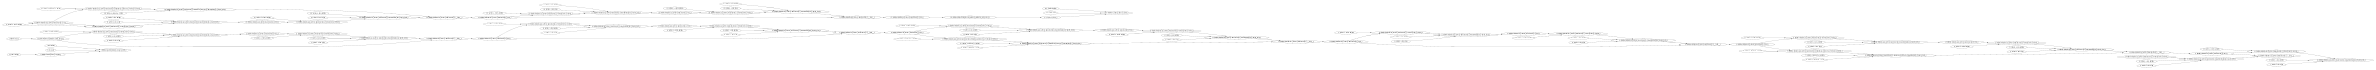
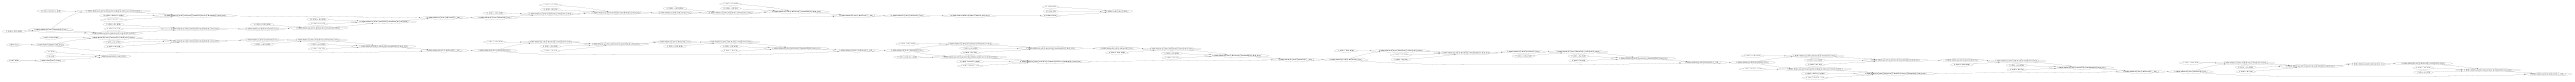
node "108 layer4.0.shortcut.1.weight": added
node "87 ResNet/Sequential[layer3]/BasicBlock[1]/relu_0": added
